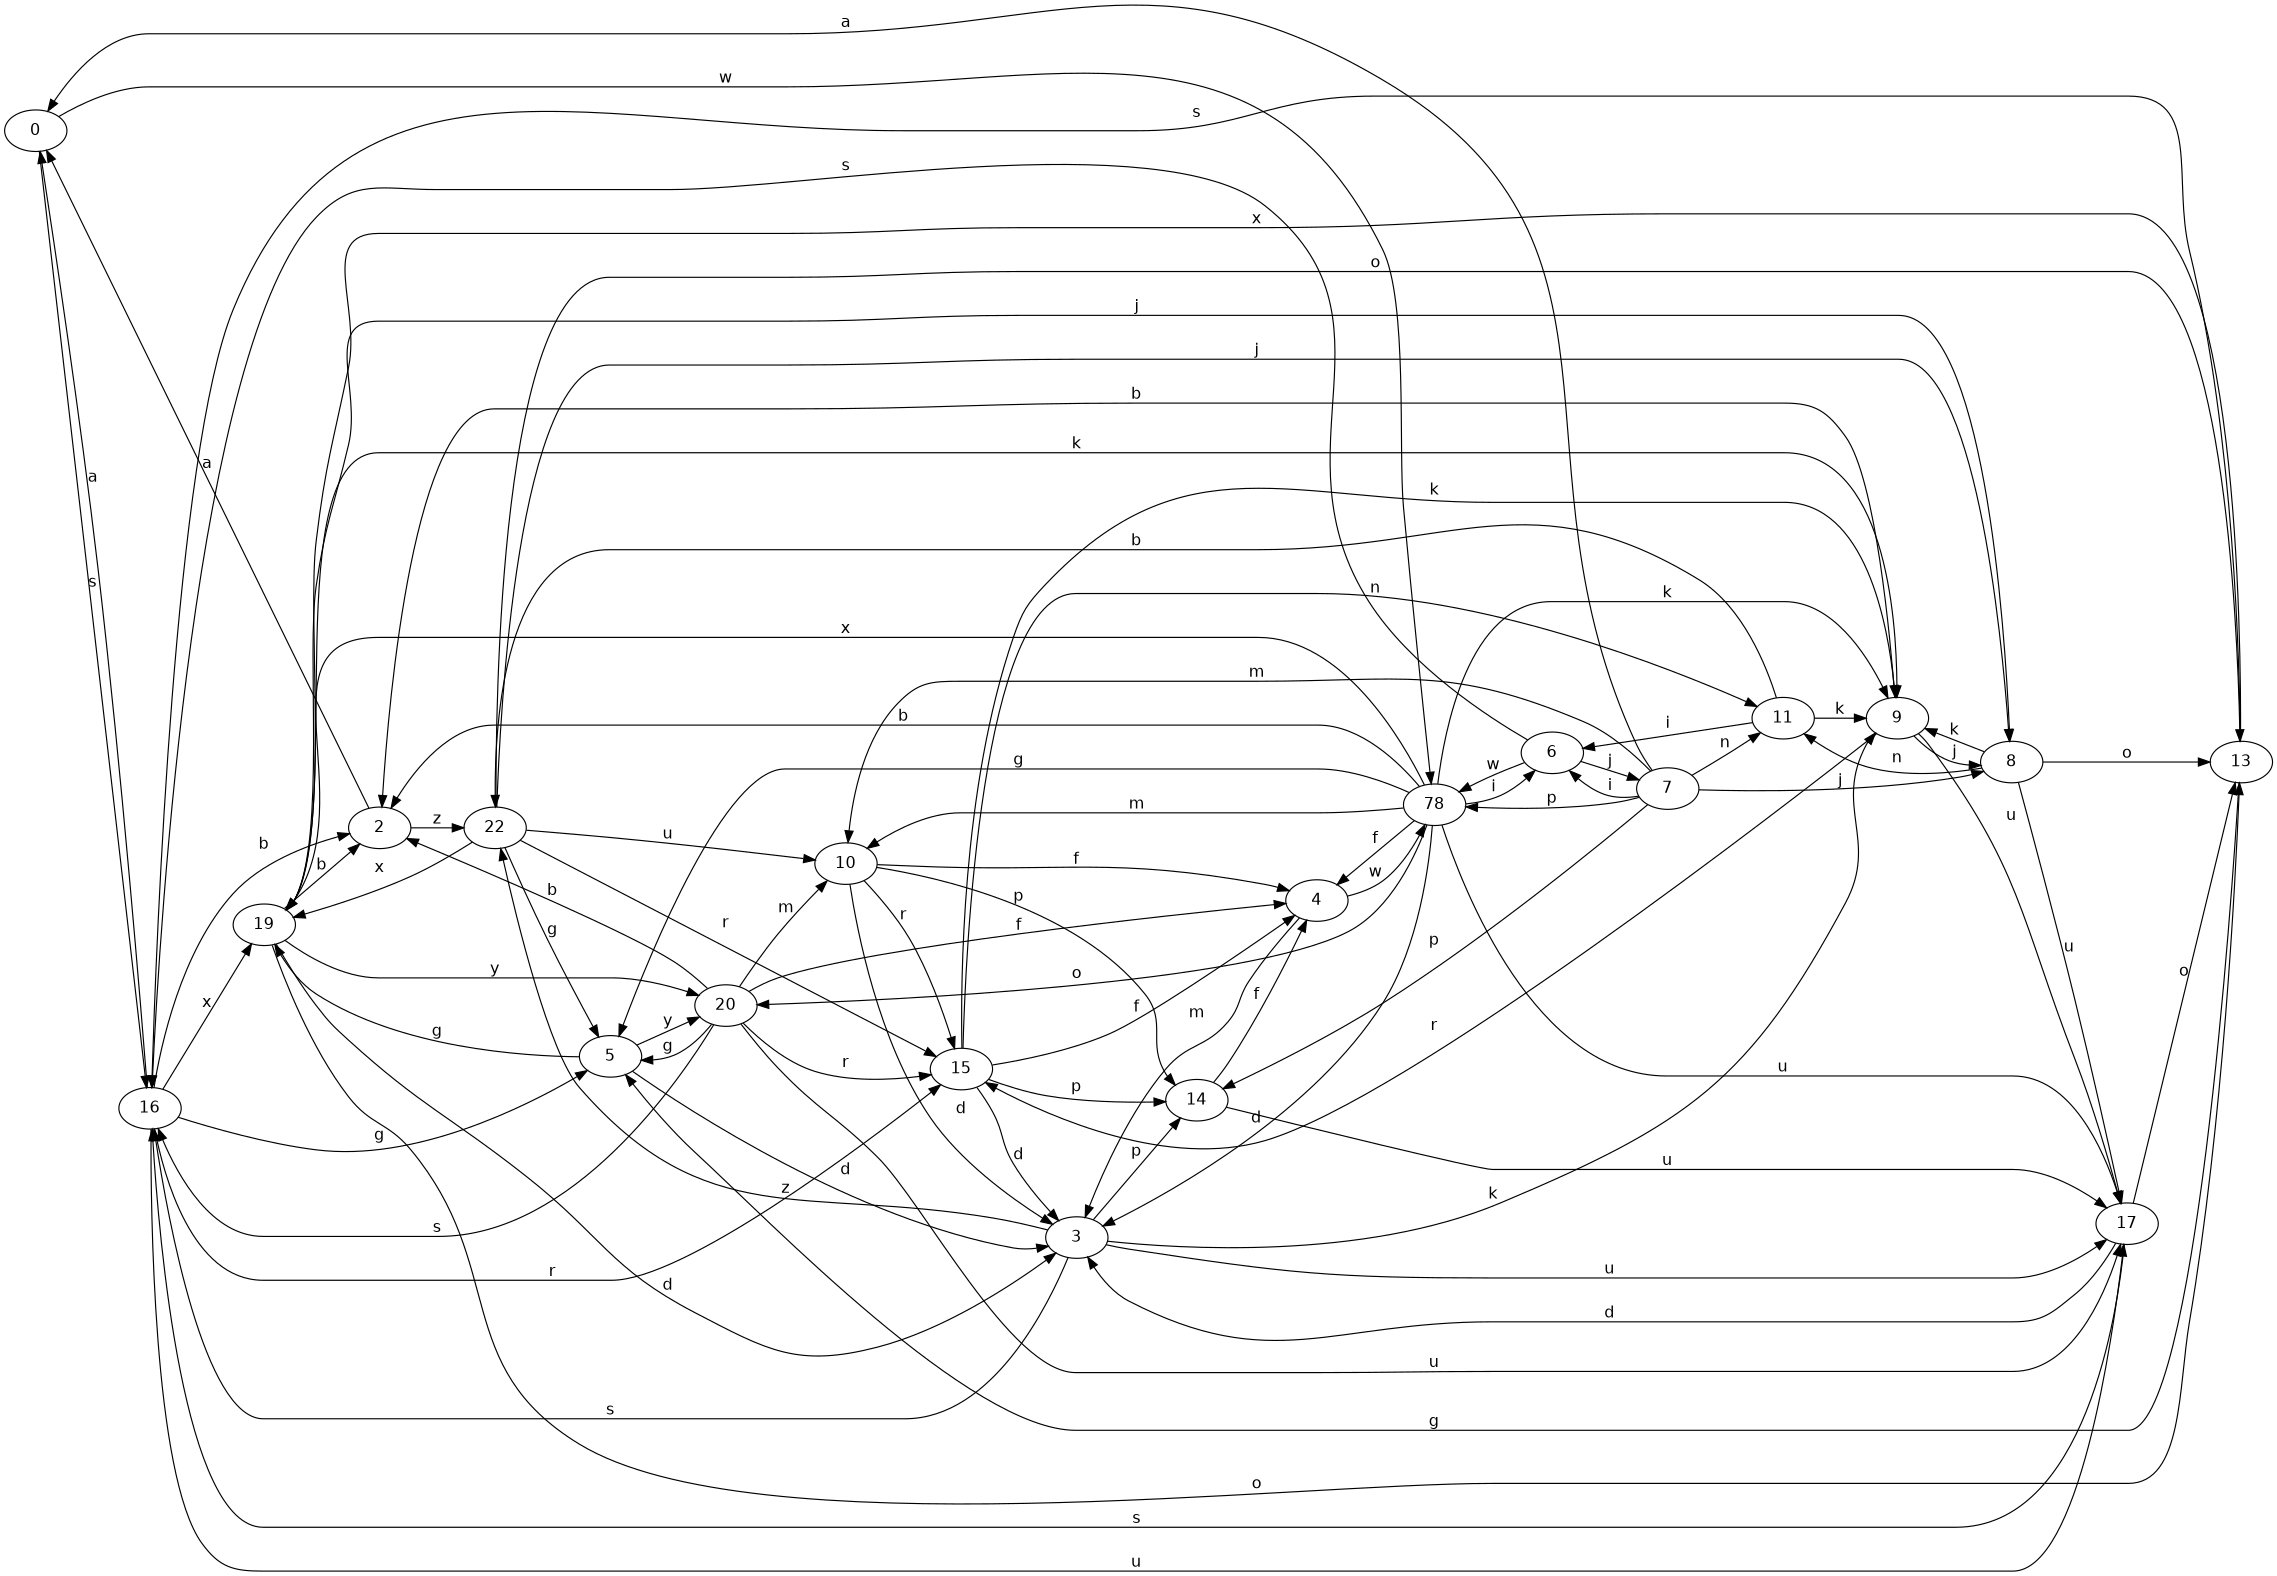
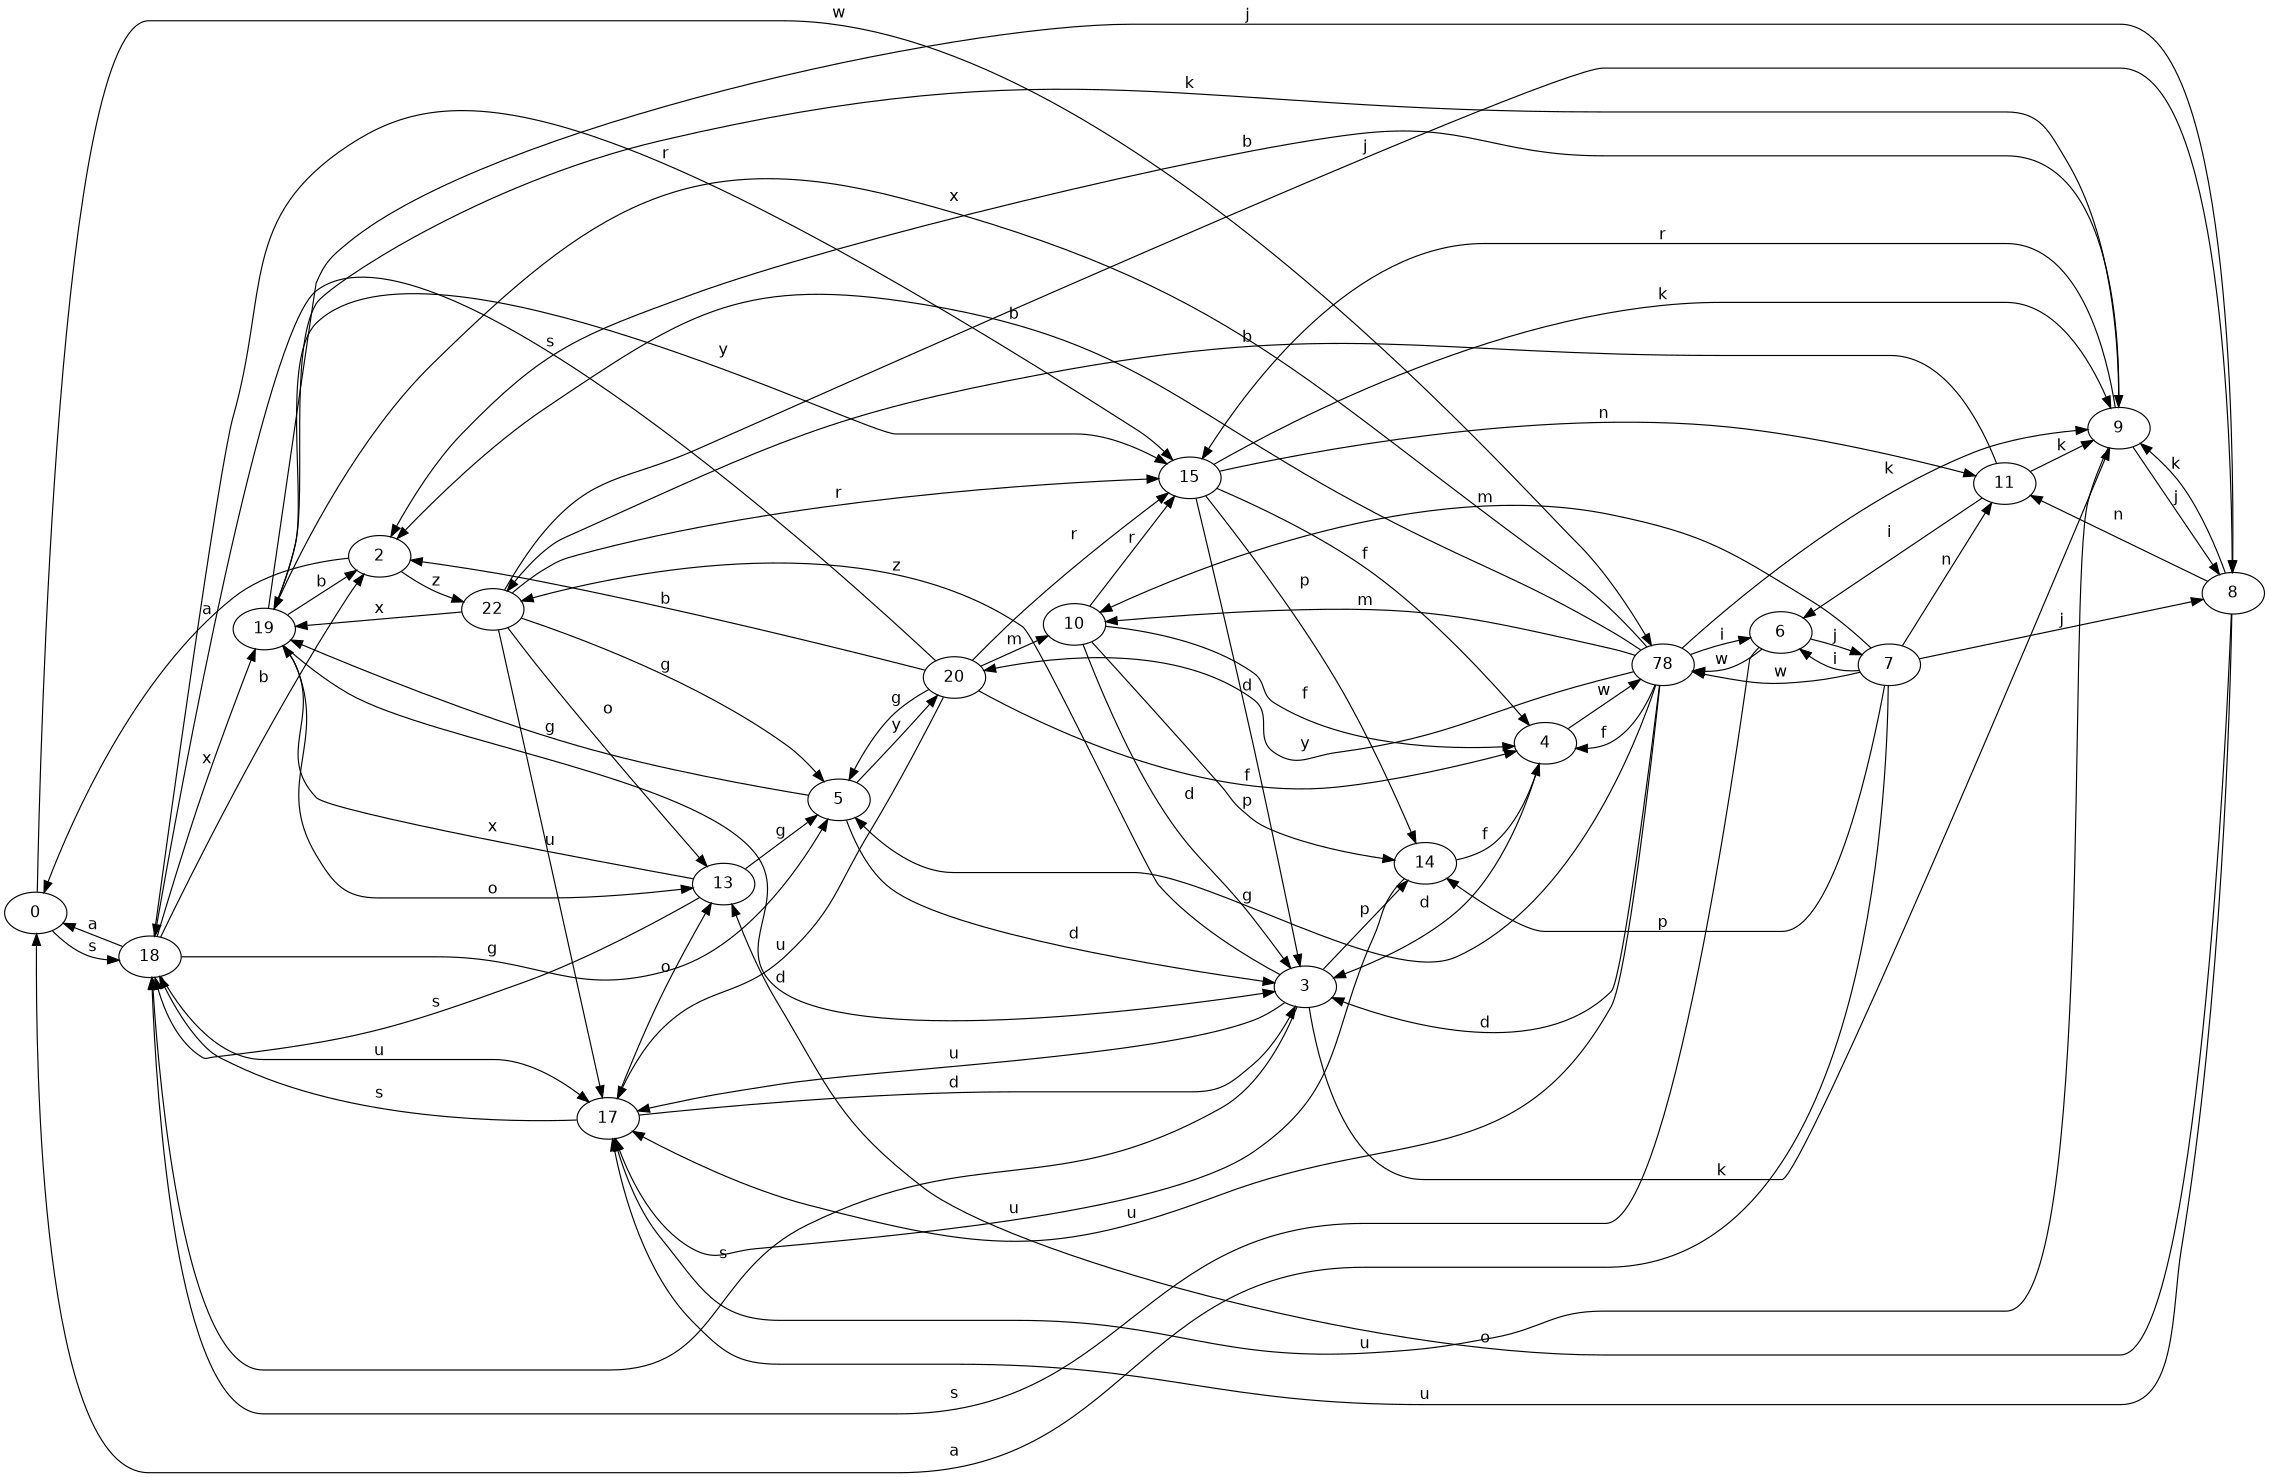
edge "7" -> "78": label "p" -> "w"
edge "22" -> "10": now "22" -> "17"
edge "78" -> "20": label "o" -> "y"
edge "19" -> "20": now "19" -> "15"
edge "4" -> "3": label "m" -> "d"
node "16": label "16" -> "18"
